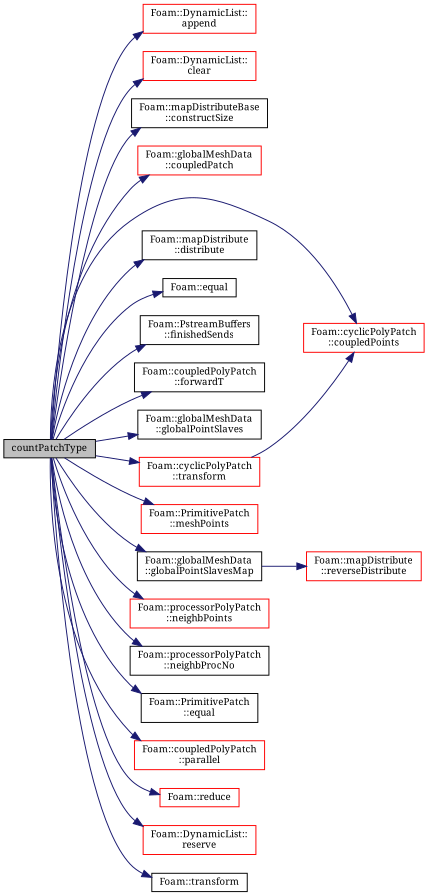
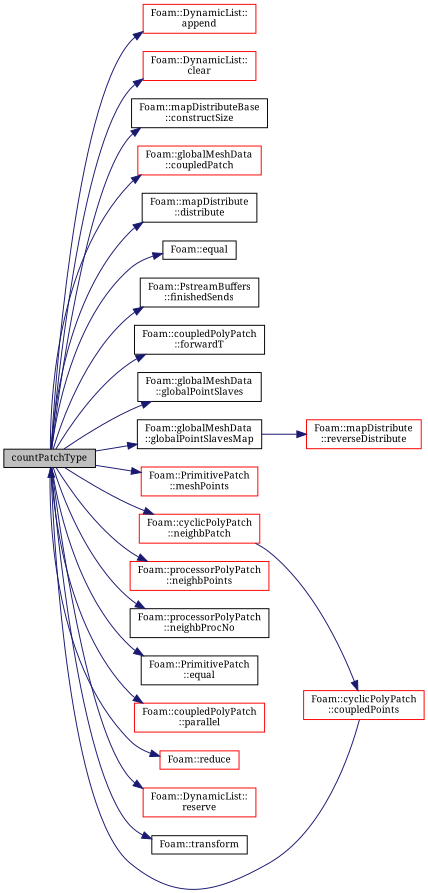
edge "countPatchType" -> "Foam::cyclicPolyPatch ::coupledPoints": reversed
node "Foam::cyclicPolyPatch ::transform": label "Foam::cyclicPolyPatch ::transform" -> "Foam::cyclicPolyPatch ::neighbPatch"
